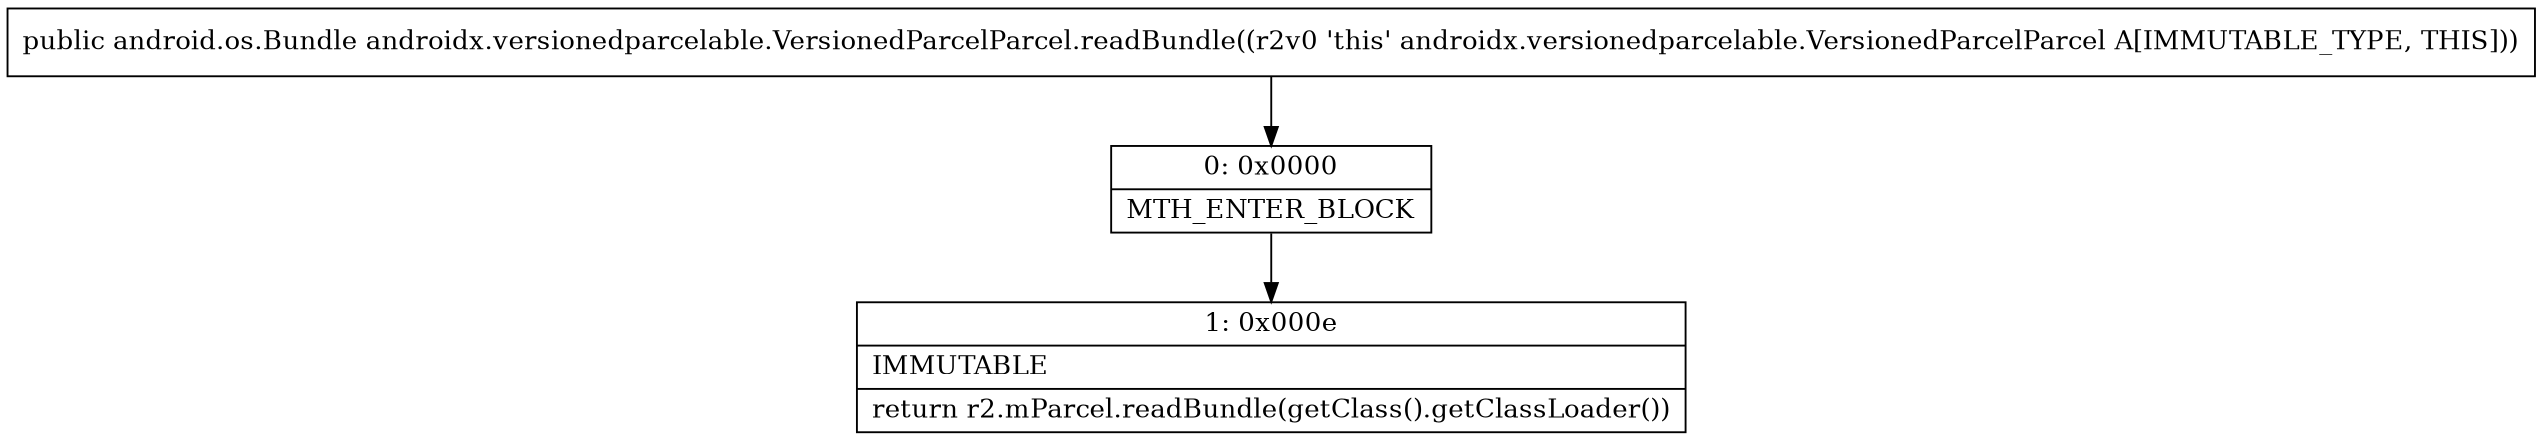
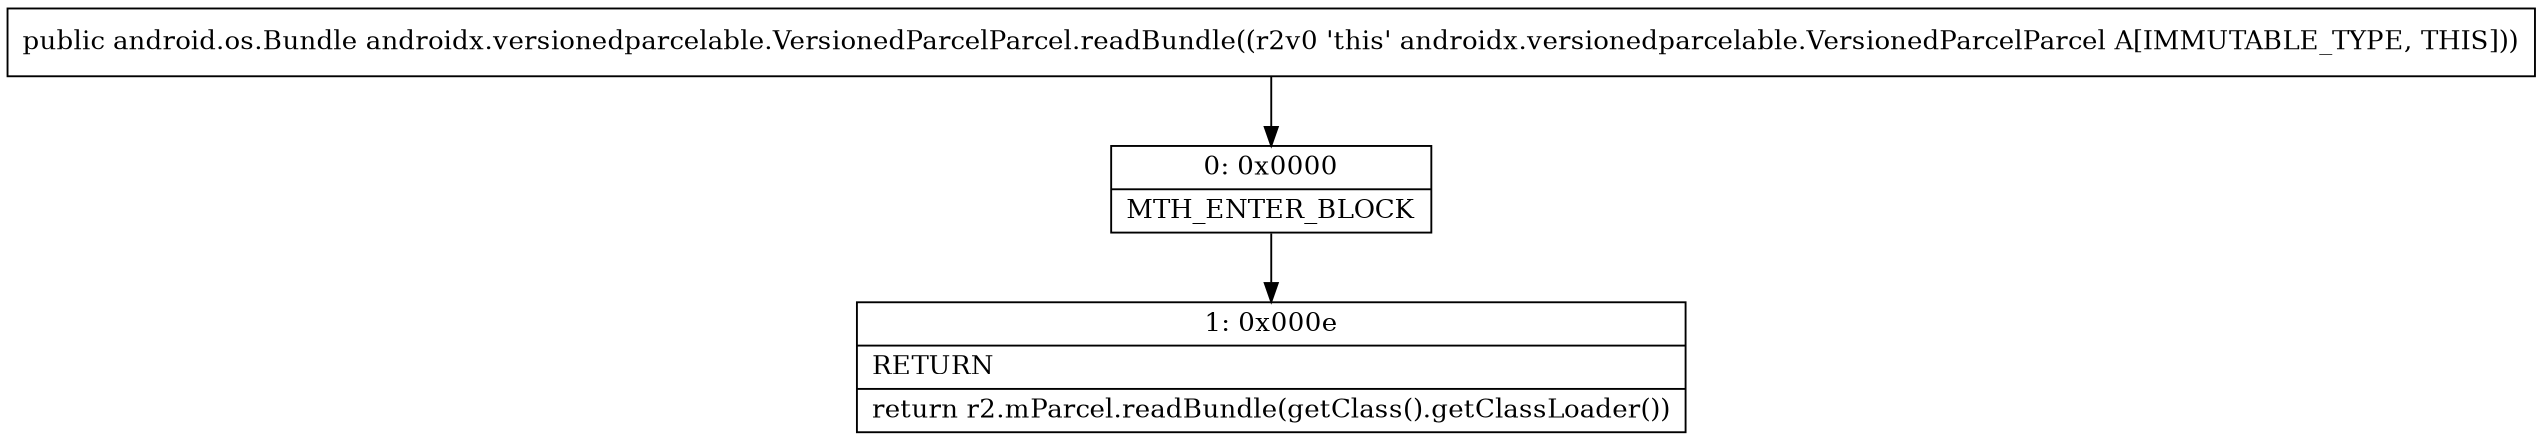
node "1: 0x000e": text "IMMUTABLE" -> "RETURN"
